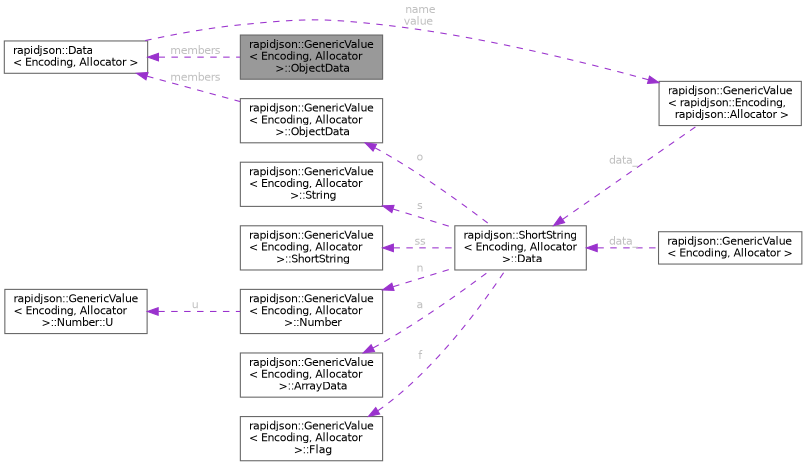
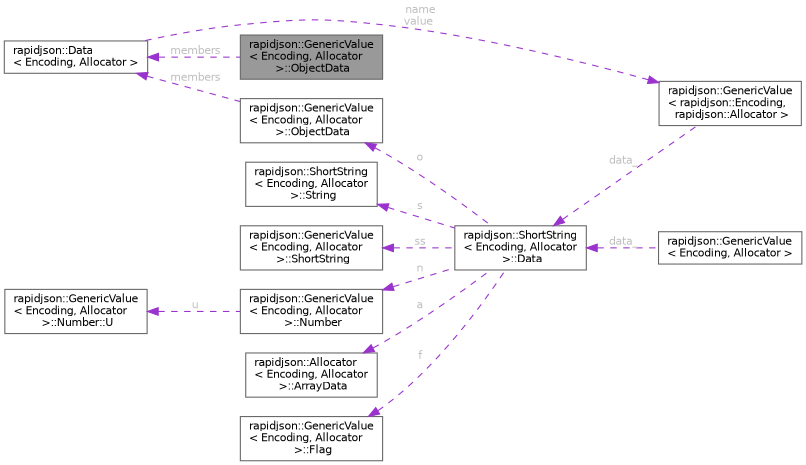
node "rapidjson::GenericValue < Encoding, Allocator >::String": label "rapidjson::GenericValue < Encoding, Allocator >::String" -> "rapidjson::ShortString < Encoding, Allocator >::String"
node "rapidjson::GenericValue < Encoding, Allocator >::ArrayData": label "rapidjson::GenericValue < Encoding, Allocator >::ArrayData" -> "rapidjson::Allocator < Encoding, Allocator >::ArrayData"
